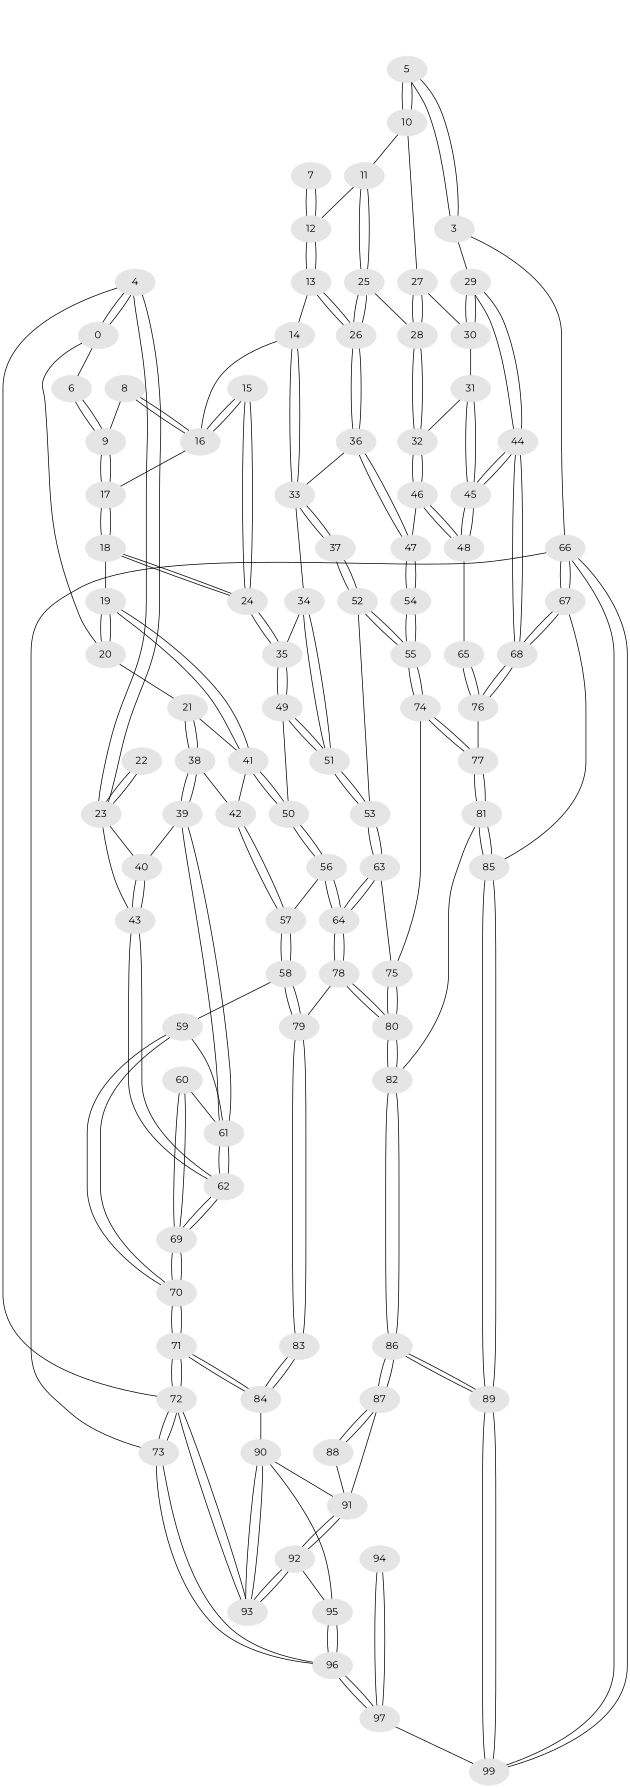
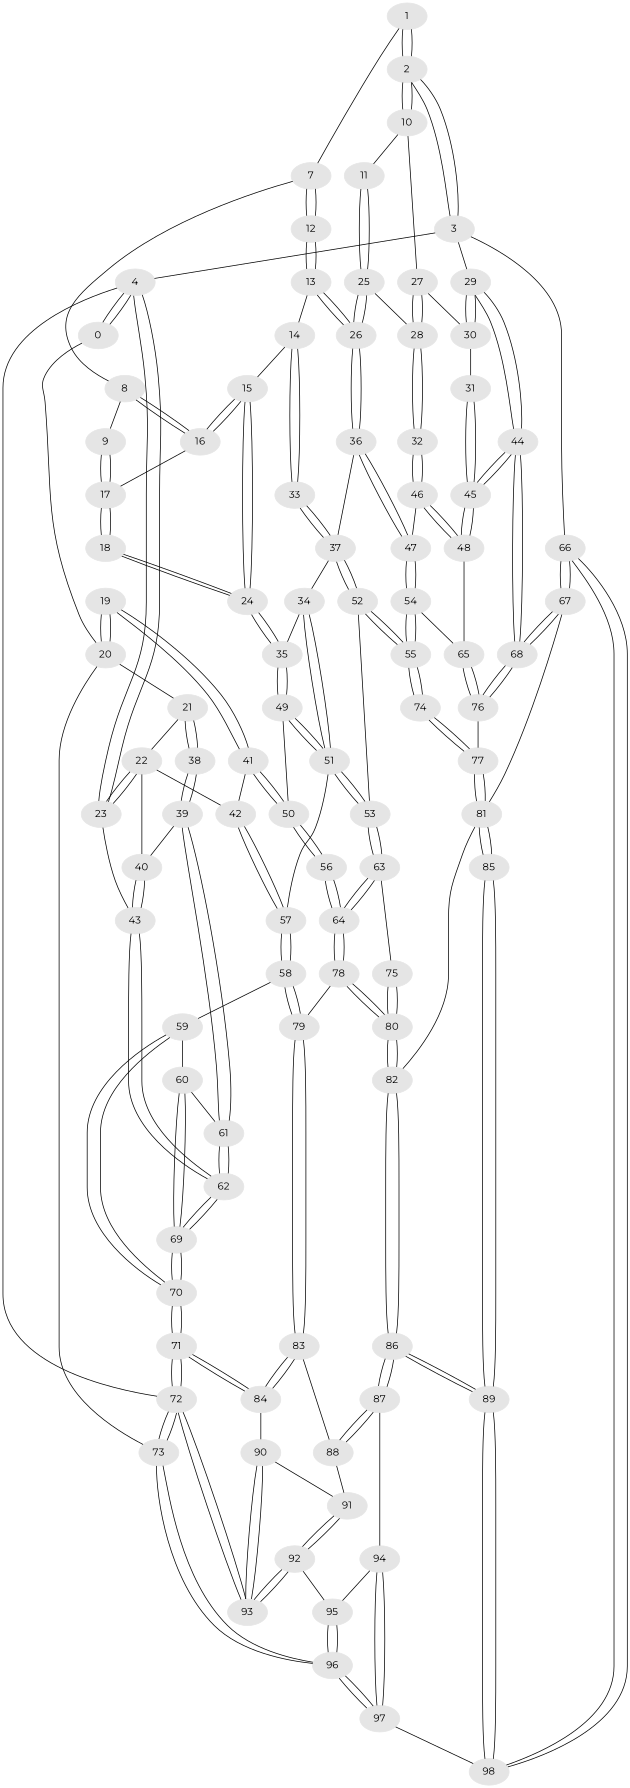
node "1": added
node "5": label "5" -> "2"
edge "11" -- "12": removed
edge "7" -- "8": added
edge "3" -- "4": added
edge "14" -- "16": now "14" -- "15"
node "6": removed
edge "31" -- "32": removed
edge "36" -- "33": now "36" -- "37"
edge "33" -- "34": now "37" -- "34"
edge "18" -- "19": removed
edge "54" -- "65": added
edge "21" -- "41": now "21" -- "22"
edge "67" -- "85": now "67" -- "81"
edge "38" -- "42": now "22" -- "42"
edge "66" -- "73": now "20" -- "73"
edge "23" -- "40": now "22" -- "40"
edge "74" -- "75": removed
edge "56" -- "57": now "51" -- "57"
edge "59" -- "61": now "59" -- "60"
edge "83" -- "88": added
edge "87" -- "91": now "87" -- "94"
edge "90" -- "95": now "94" -- "95"
node "99": label "99" -> "98"
